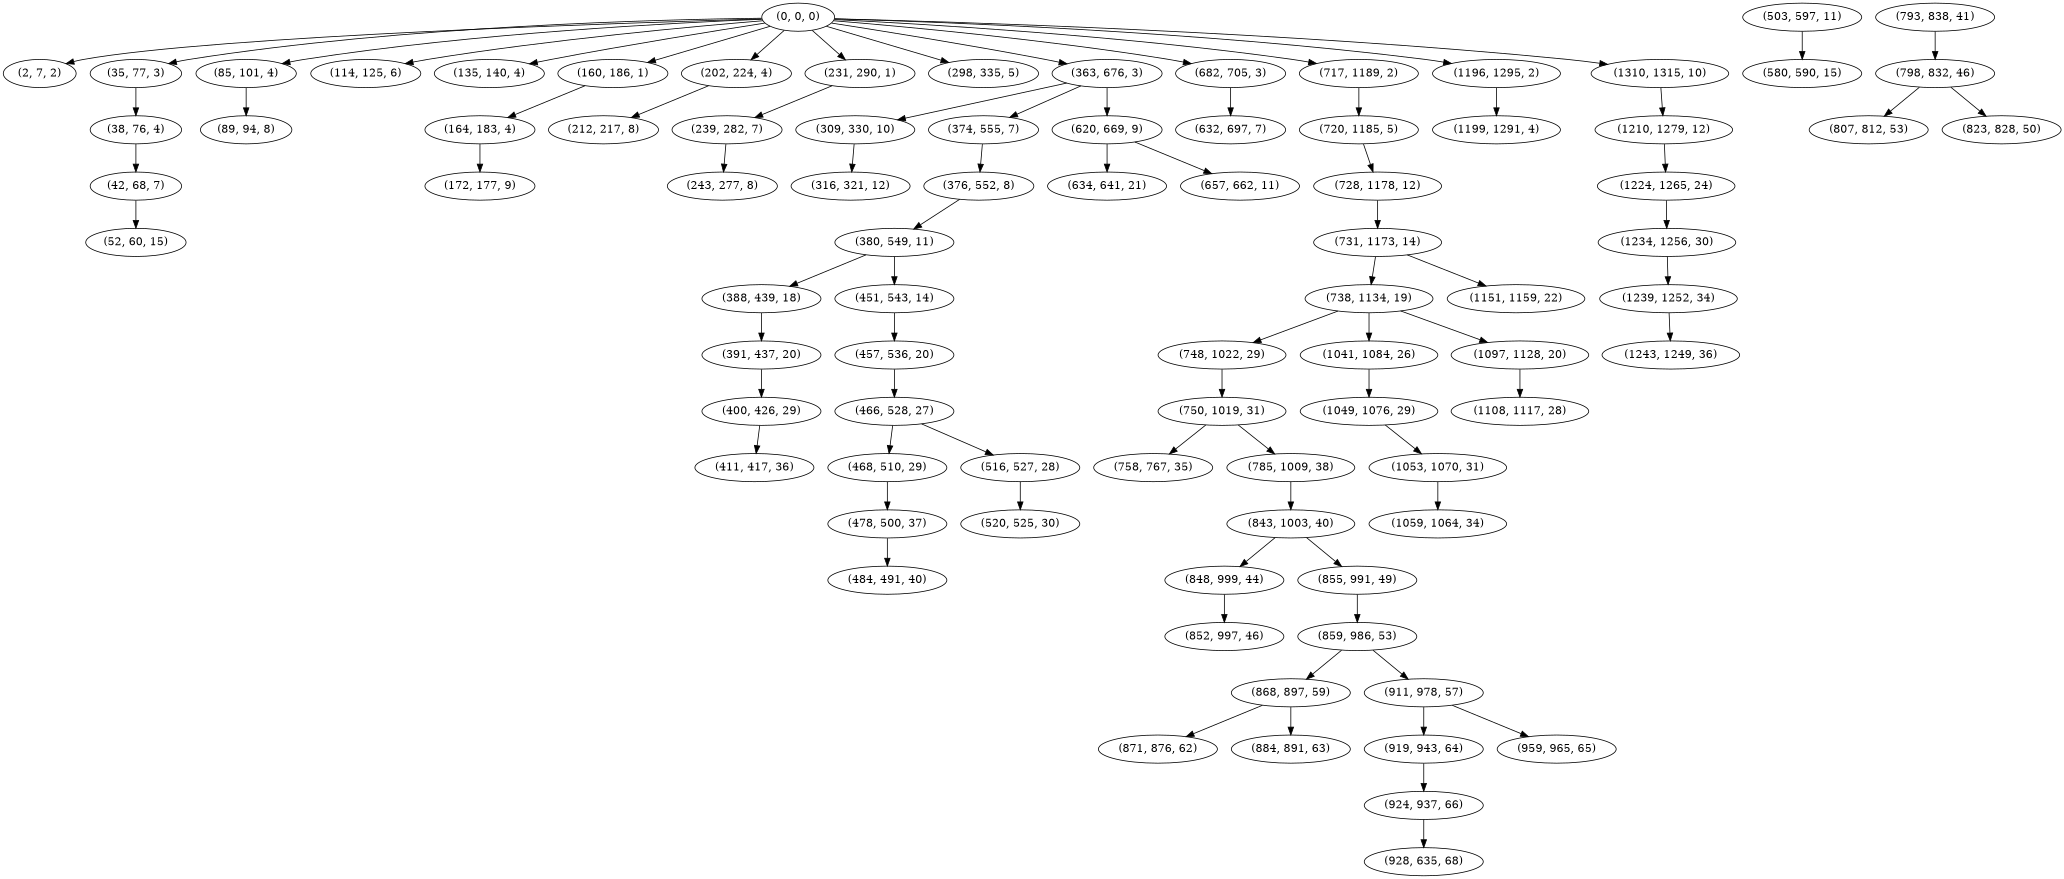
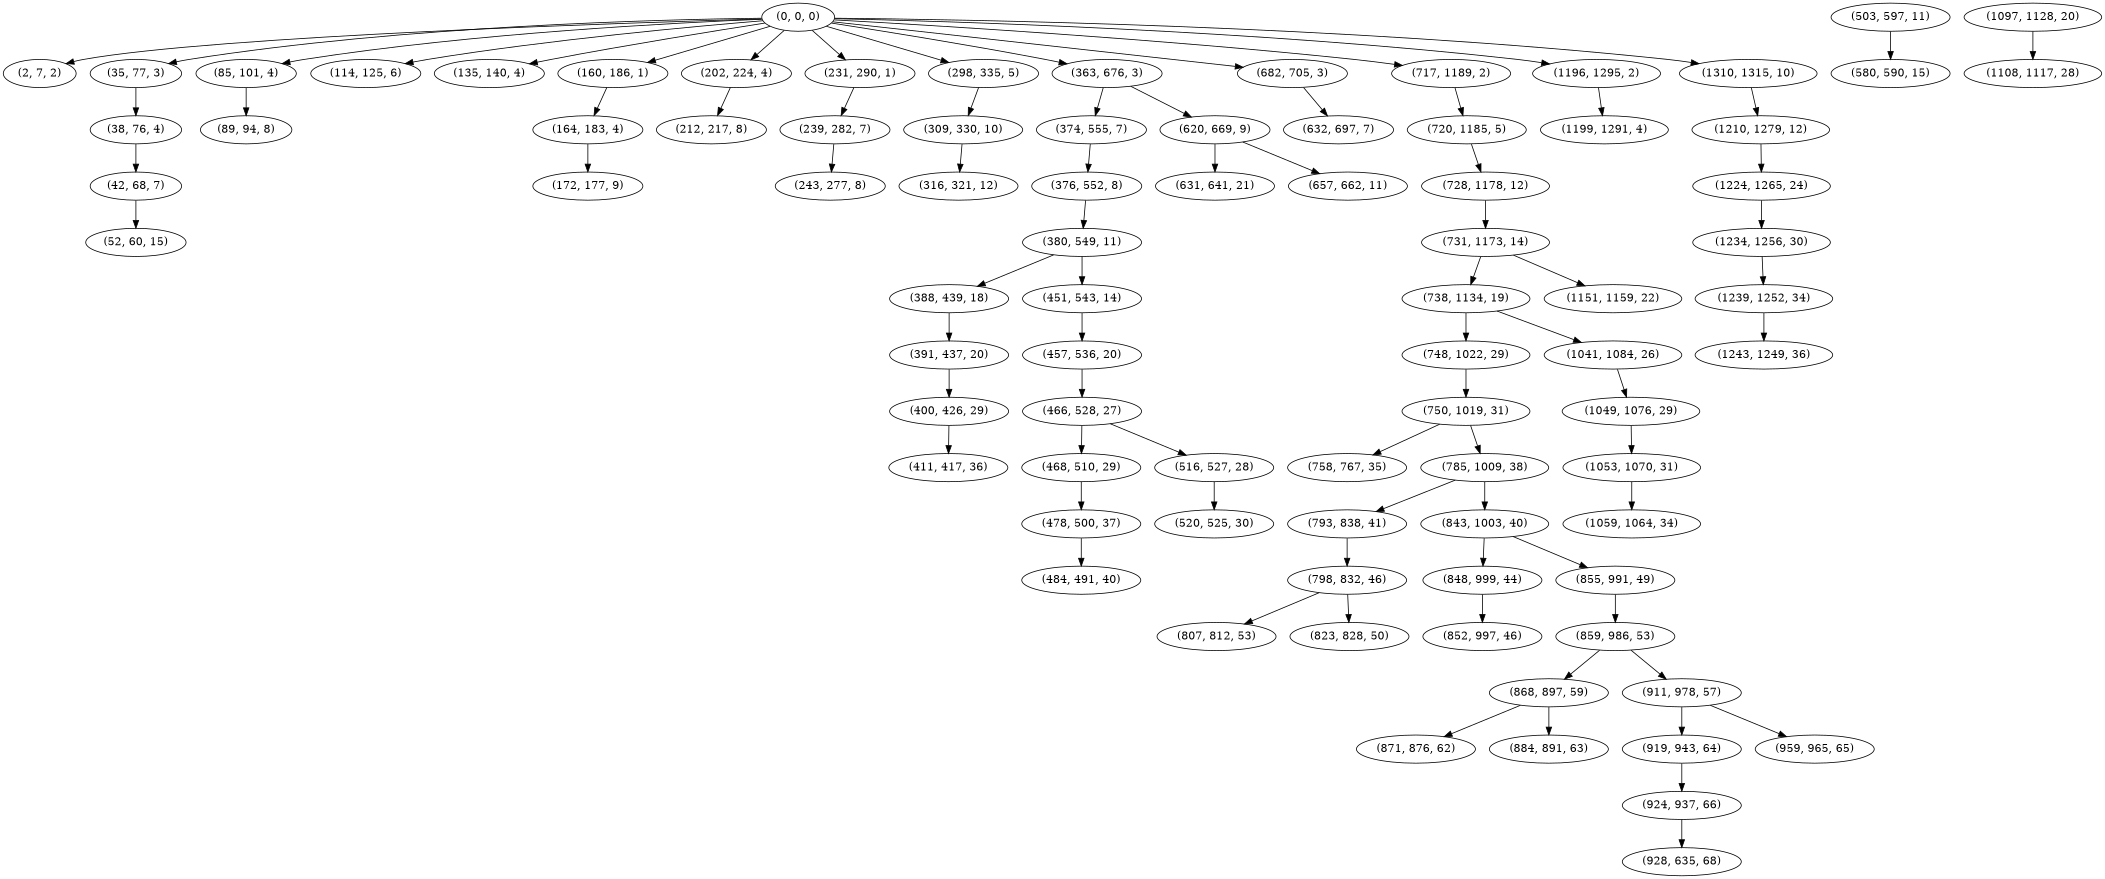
edge "(363, 676, 3)" -> "(309, 330, 10)": now "(298, 335, 5)" -> "(309, 330, 10)"
node "(634, 641, 21)": label "(634, 641, 21)" -> "(631, 641, 21)"
edge "(738, 1134, 19)" -> "(1097, 1128, 20)": removed
edge "(785, 1009, 38)" -> "(793, 838, 41)": added
